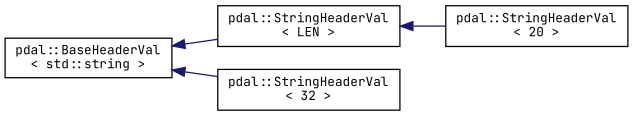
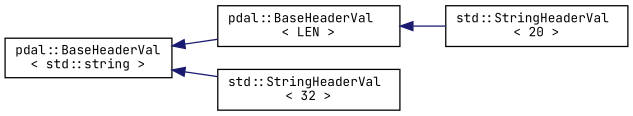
node "pdal::StringHeaderVal < LEN >": label "pdal::StringHeaderVal < LEN >" -> "pdal::BaseHeaderVal < LEN >"
node "pdal::StringHeaderVal < 20 >": label "pdal::StringHeaderVal < 20 >" -> "std::StringHeaderVal < 20 >"
node "pdal::StringHeaderVal < 32 >": label "pdal::StringHeaderVal < 32 >" -> "std::StringHeaderVal < 32 >"
